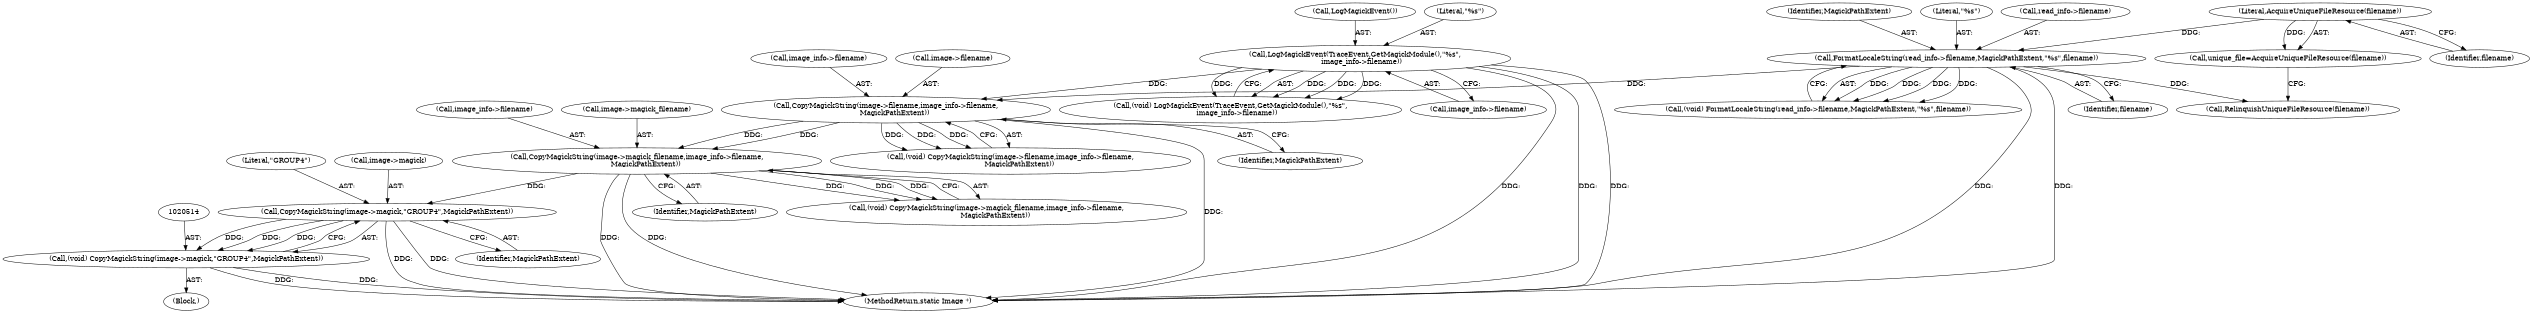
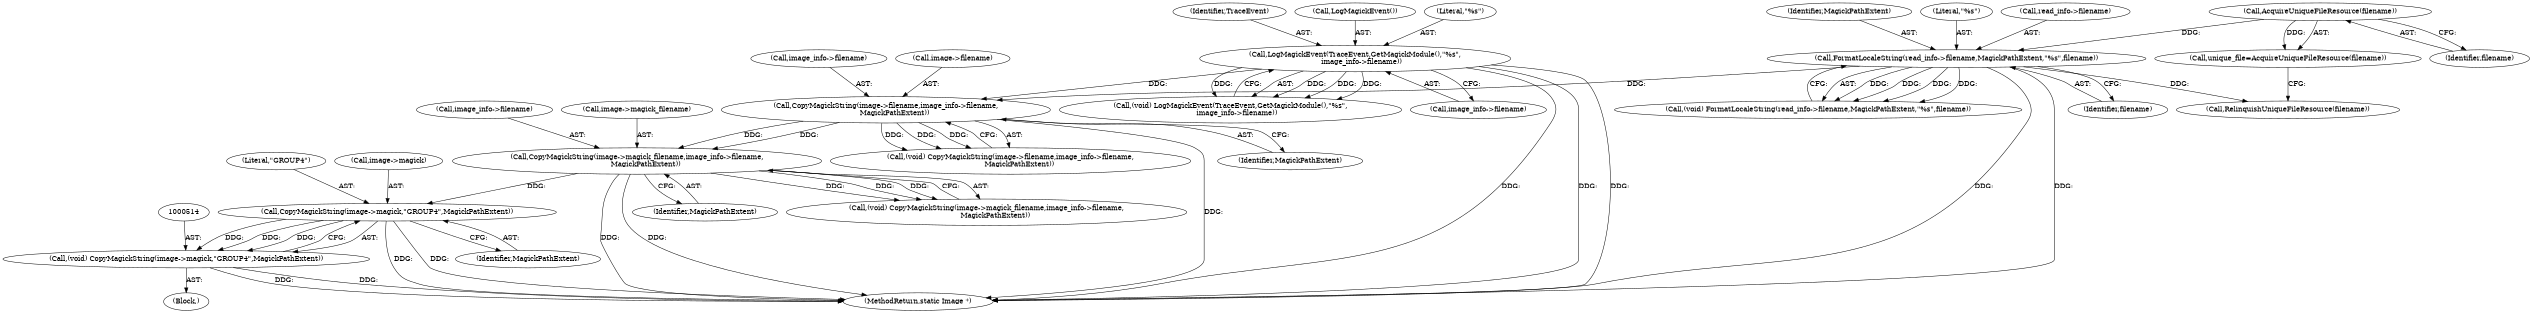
node "(Identifier,TraceEvent)": added
node "(Literal,AcquireUniqueFileResource(filename))": label "(Literal,AcquireUniqueFileResource(filename))" -> "(Call,AcquireUniqueFileResource(filename))"
node "1020514": label "1020514" -> "1000514"
